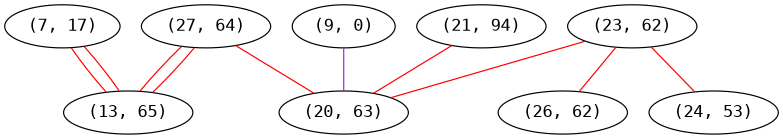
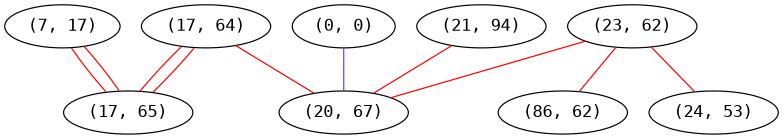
node "(27, 64)": label "(27, 64)" -> "(17, 64)"
node "(9, 0)": label "(9, 0)" -> "(0, 0)"
node "(13, 65)": label "(13, 65)" -> "(17, 65)"
node "(20, 63)": label "(20, 63)" -> "(20, 67)"
node "(26, 62)": label "(26, 62)" -> "(86, 62)"
